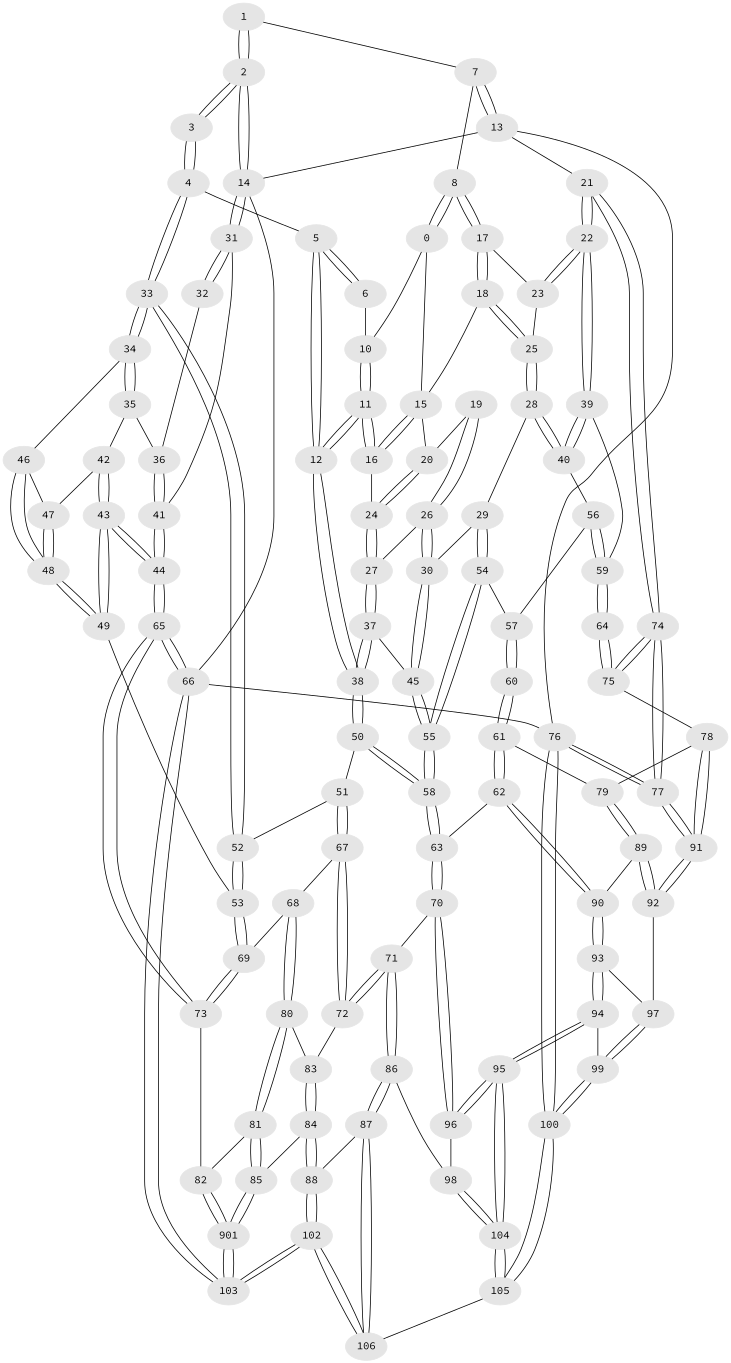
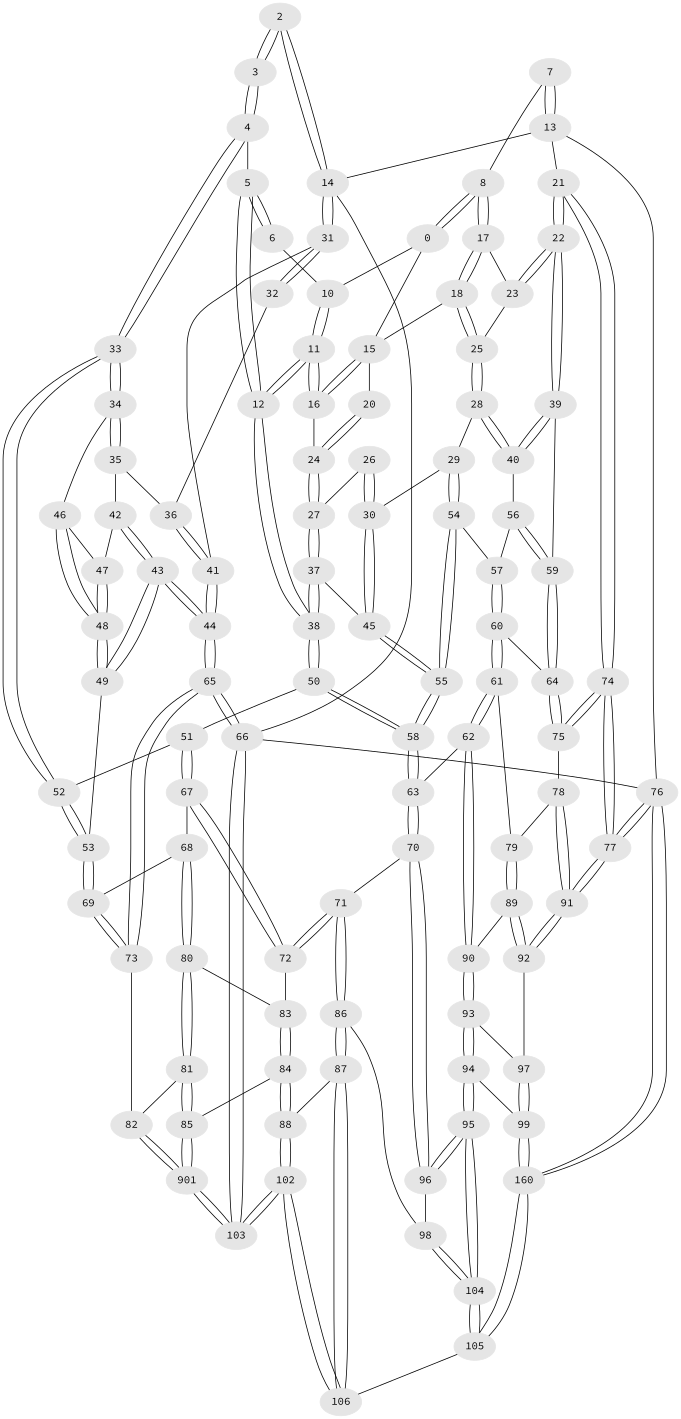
node "1": removed
node "19": removed
edge "60" -- "64": added
node "100": label "100" -> "160"
